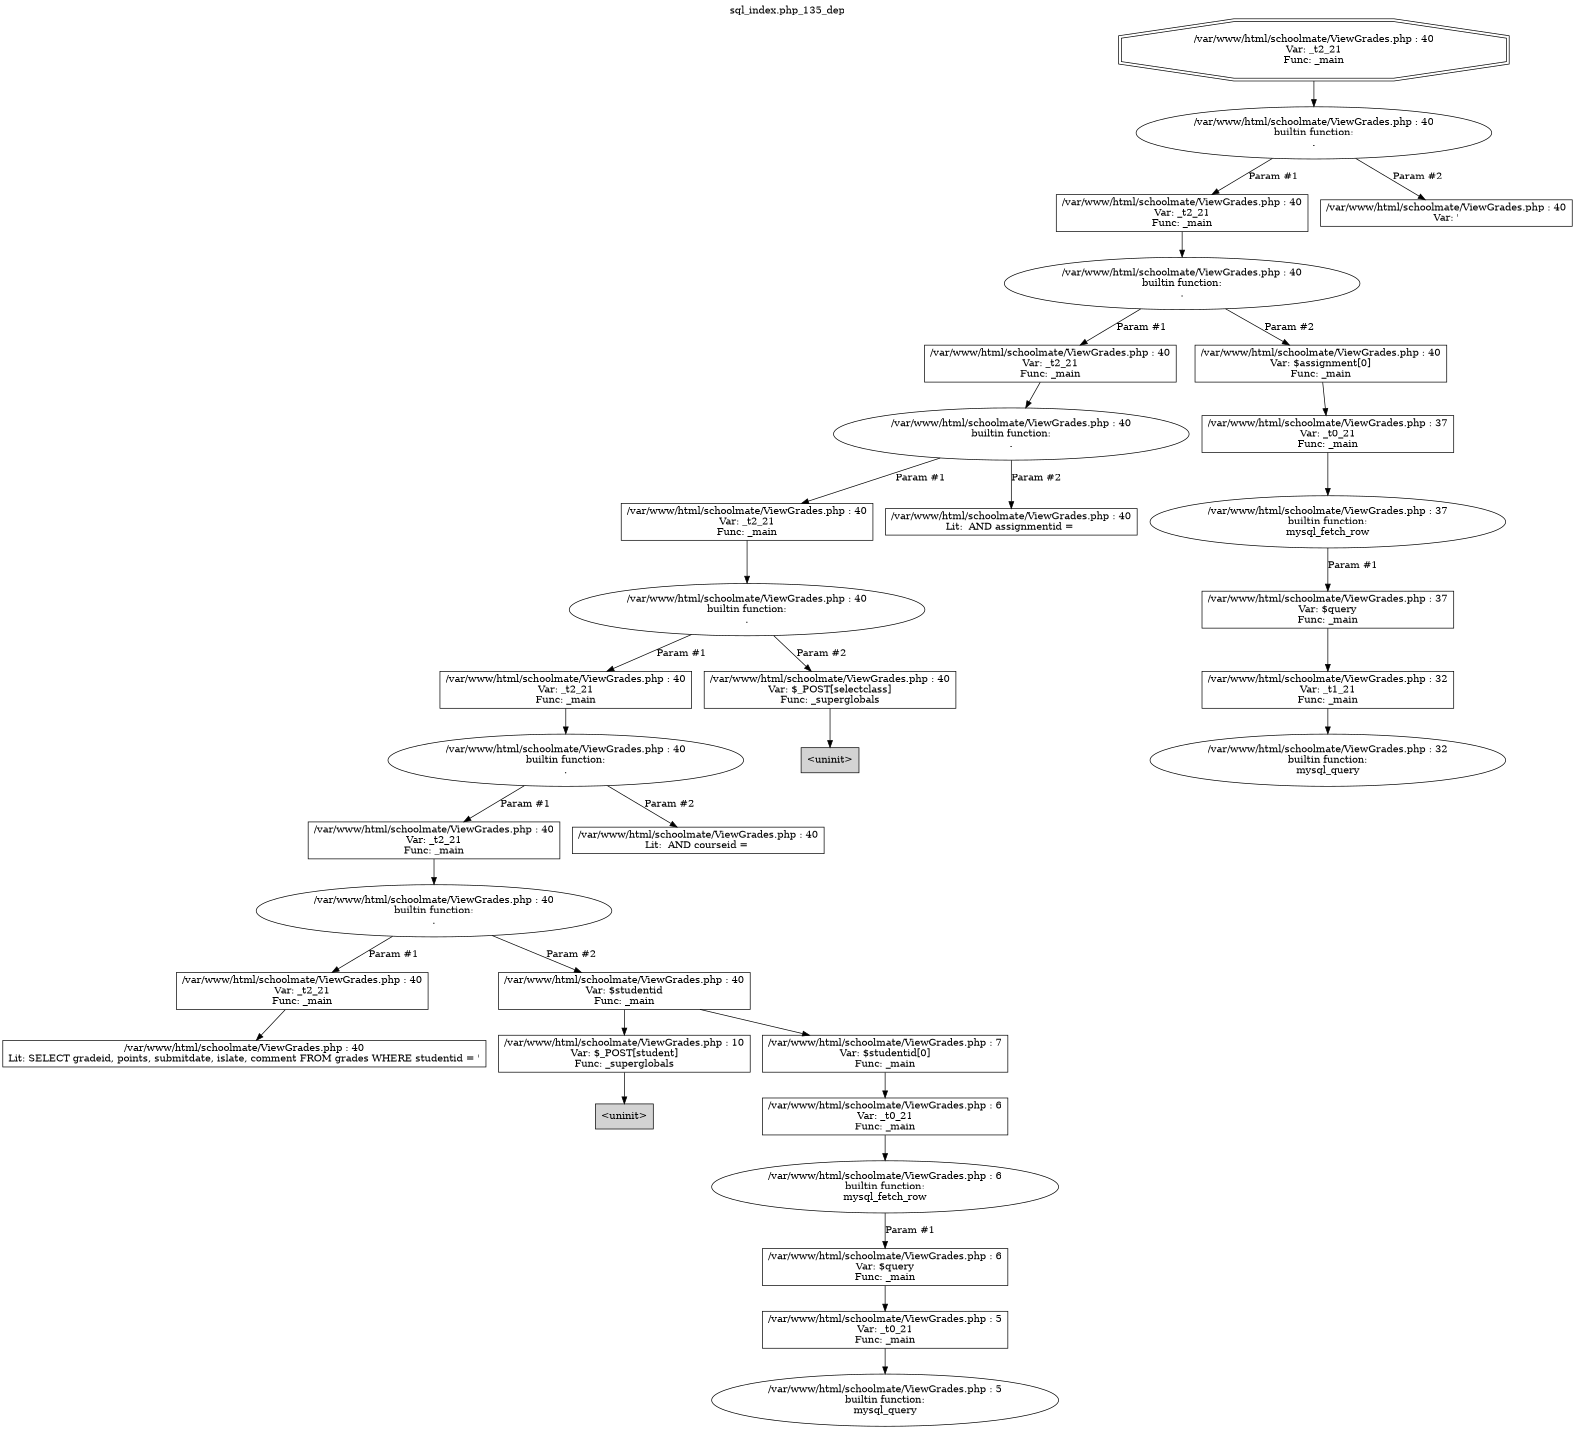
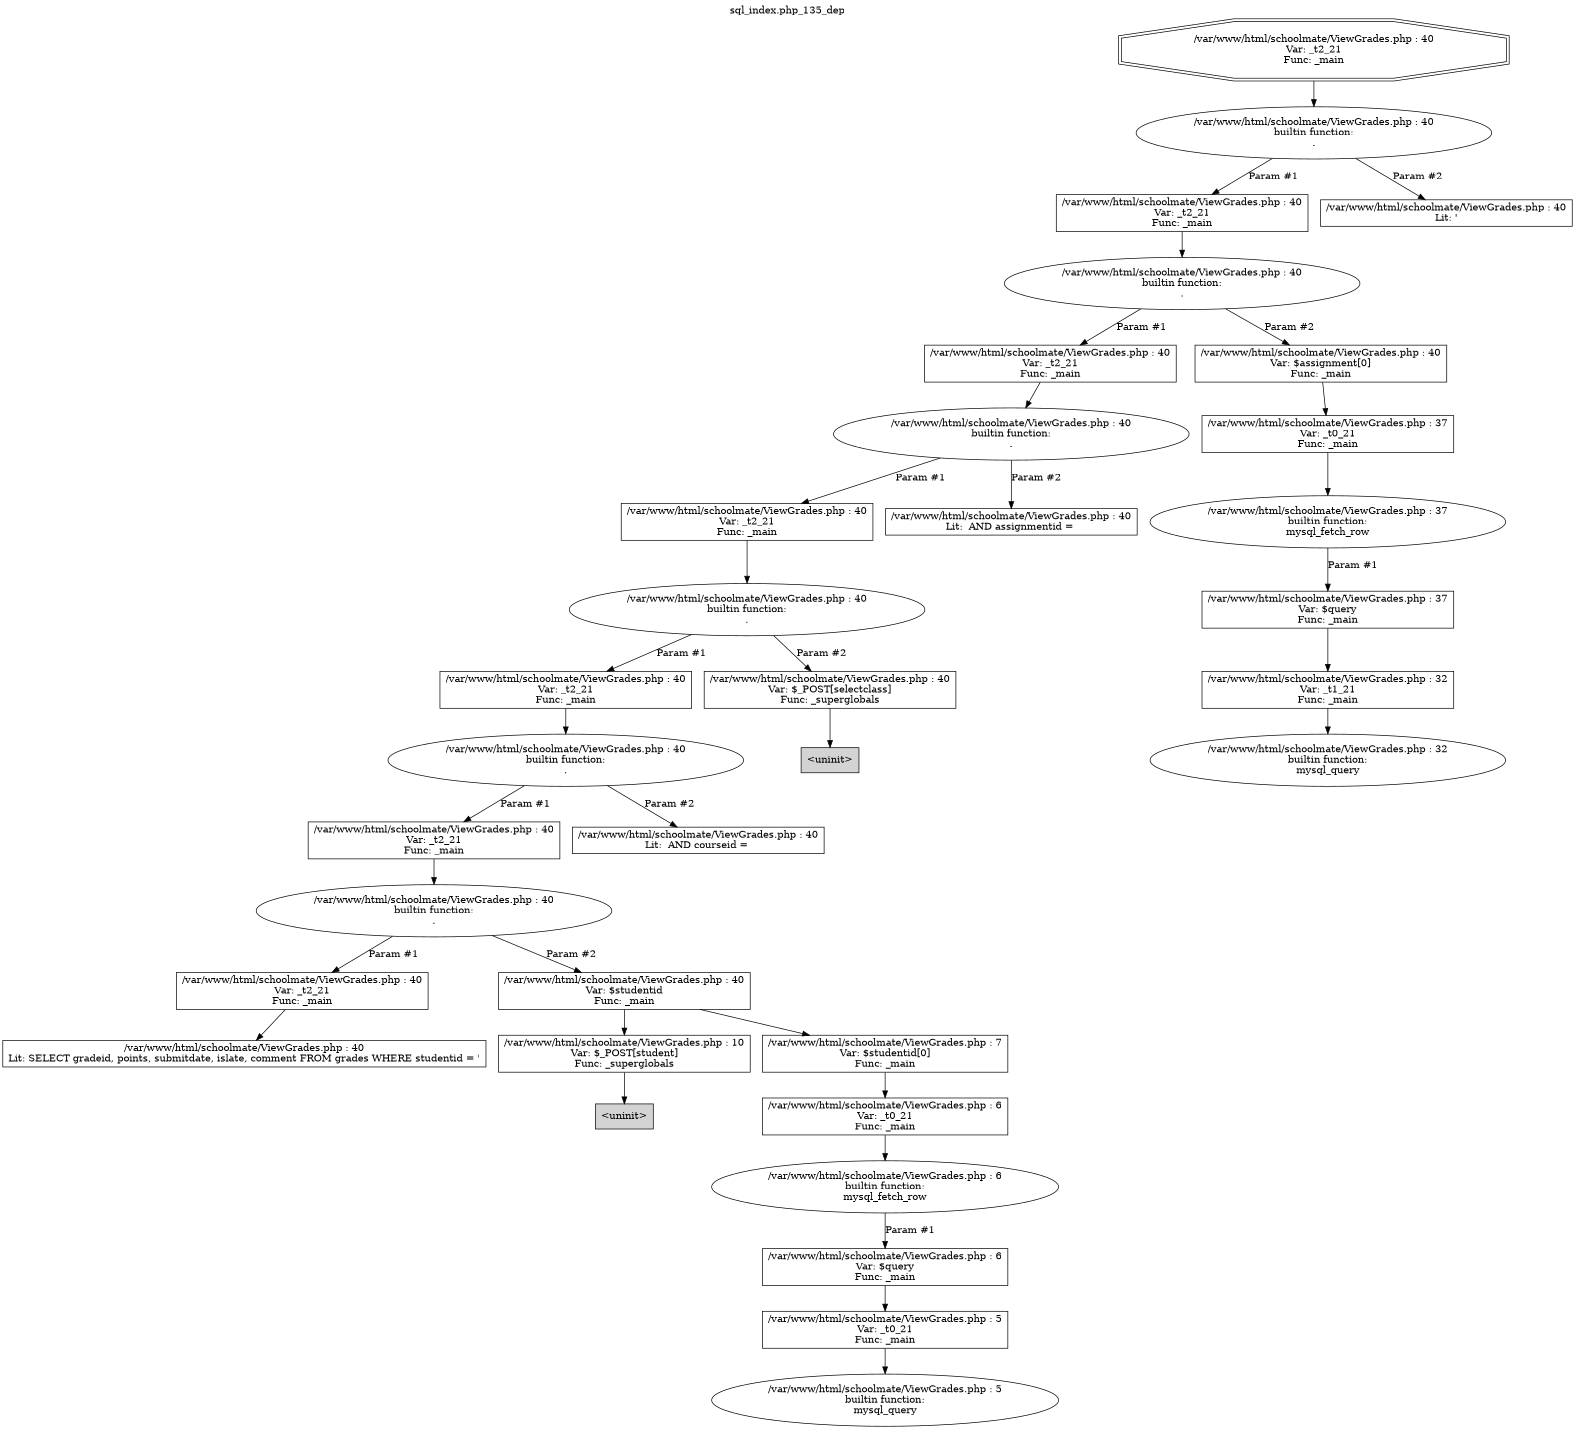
node "/var/www/html/schoolmate/ViewGrades.php : 40 Var: '": label "/var/www/html/schoolmate/ViewGrades.php : 40 Var: '" -> "/var/www/html/schoolmate/ViewGrades.php : 40 Lit: '"
